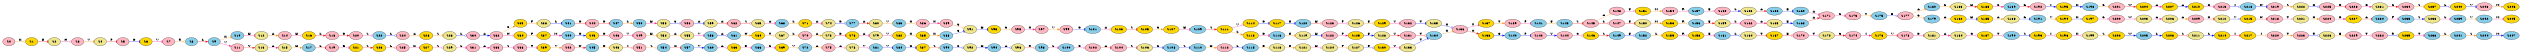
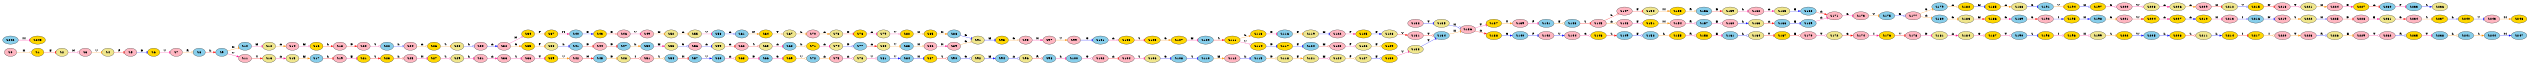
node "S239": removed
edge "S129" -> "S132": removed, label "Y"
edge "S81" -> "S84": arrowhead tee -> normal
